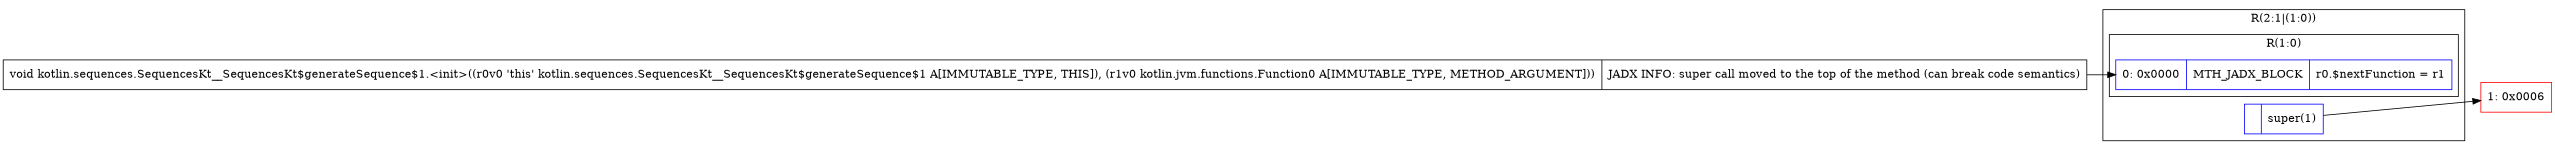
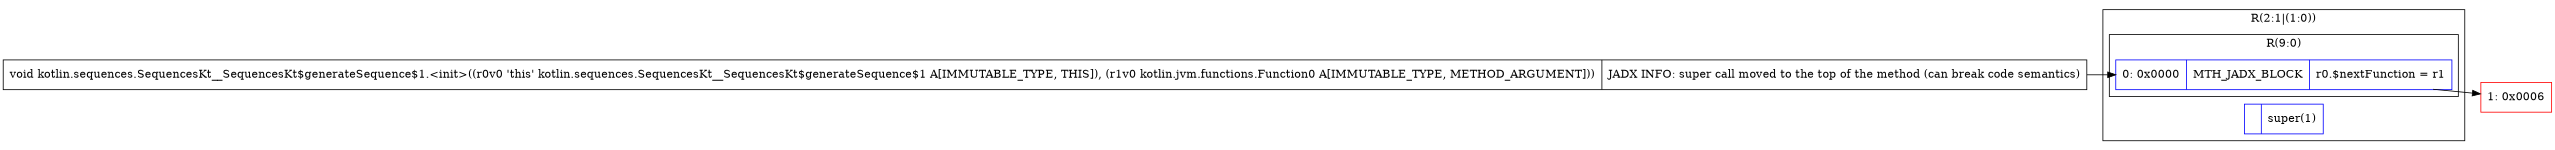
cluster "R(1:0)": label "R(1:0)" -> "R(9:0)"
edge "super(1)" -> "1: 0x0006": now "0: 0x0000" -> "1: 0x0006"
